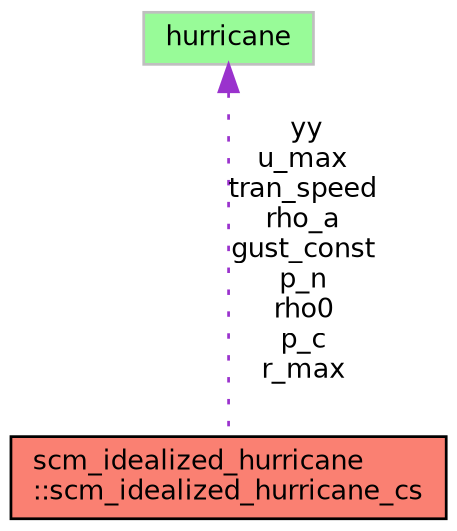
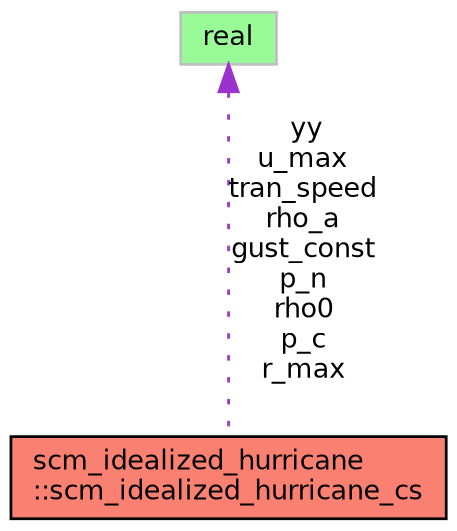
node "hurricane": label "hurricane" -> "real"
